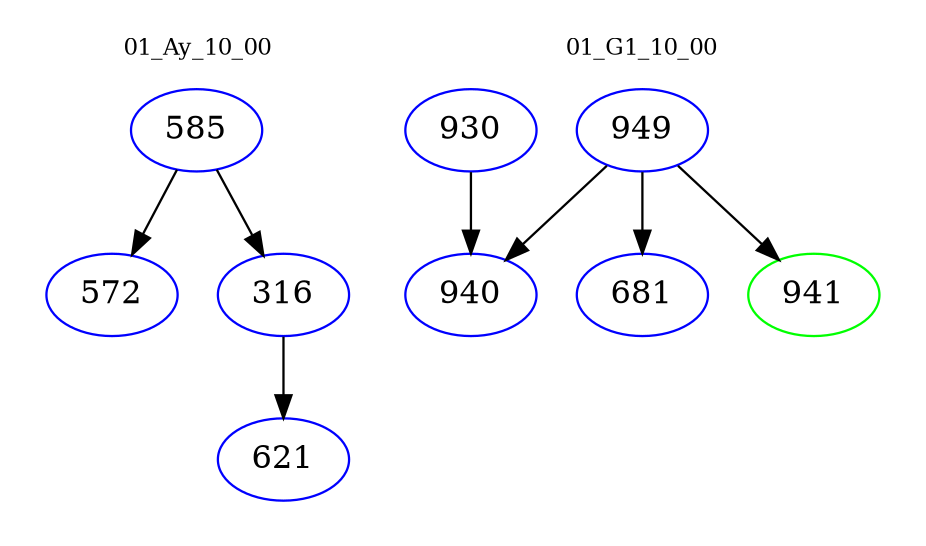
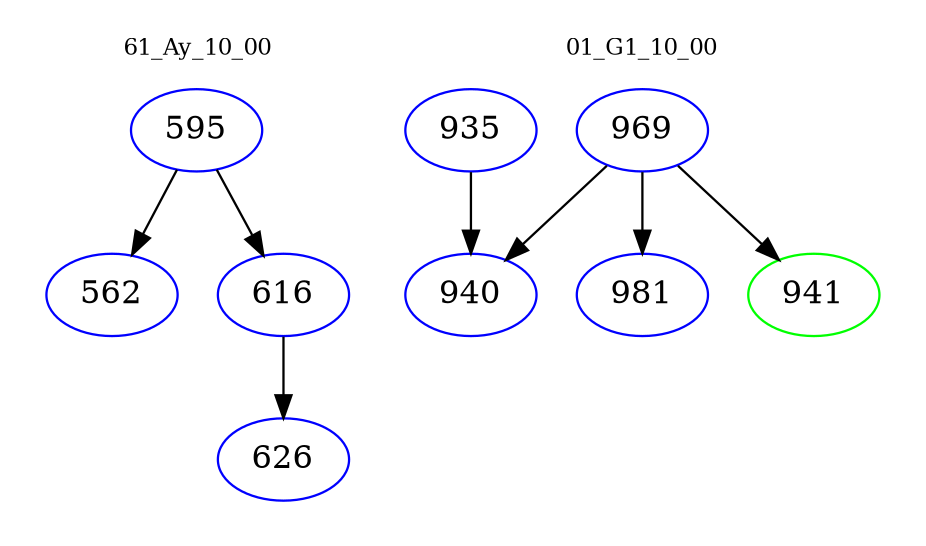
cluster "01_Ay_10_00": label "01_Ay_10_00" -> "61_Ay_10_00"
node "585": label "585" -> "595"
node "930": label "930" -> "935"
node "949": label "949" -> "969"
node "572": label "572" -> "562"
node "316": label "316" -> "616"
node "681": label "681" -> "981"
node "621": label "621" -> "626"
